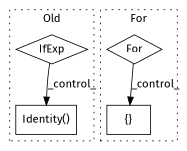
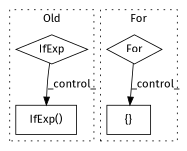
node "Identity()": label "Identity()" -> "IfExp()"
